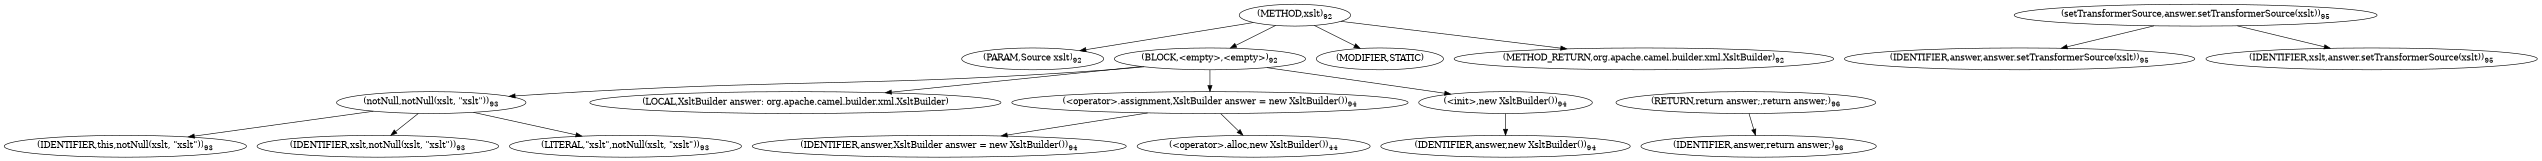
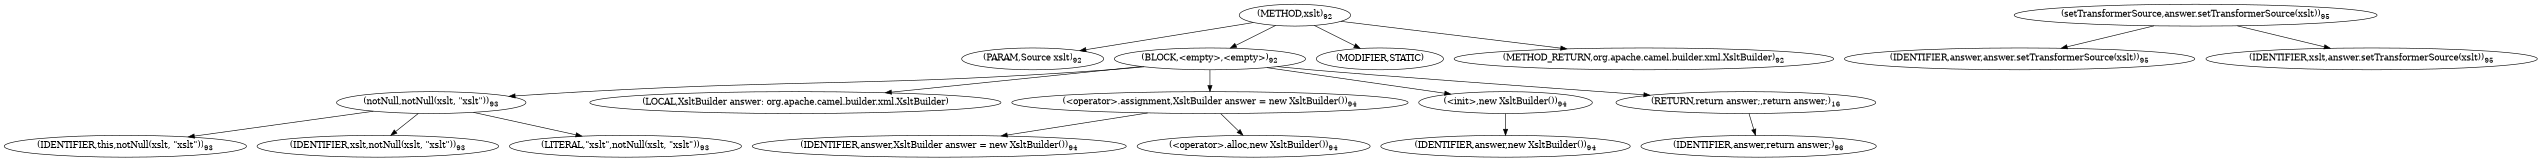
edge "(BLOCK,<empty>,<empty>)" -> "(RETURN,return answer;,return answer;)": added
node "(RETURN,return answer;,return answer;)": text "96" -> "16"
node "(<operator>.alloc,new XsltBuilder())": text "44" -> "94"
